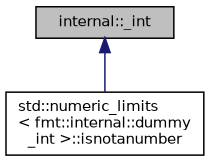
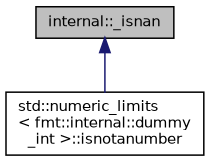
node "internal::_int": label "internal::_int" -> "internal::_isnan"
